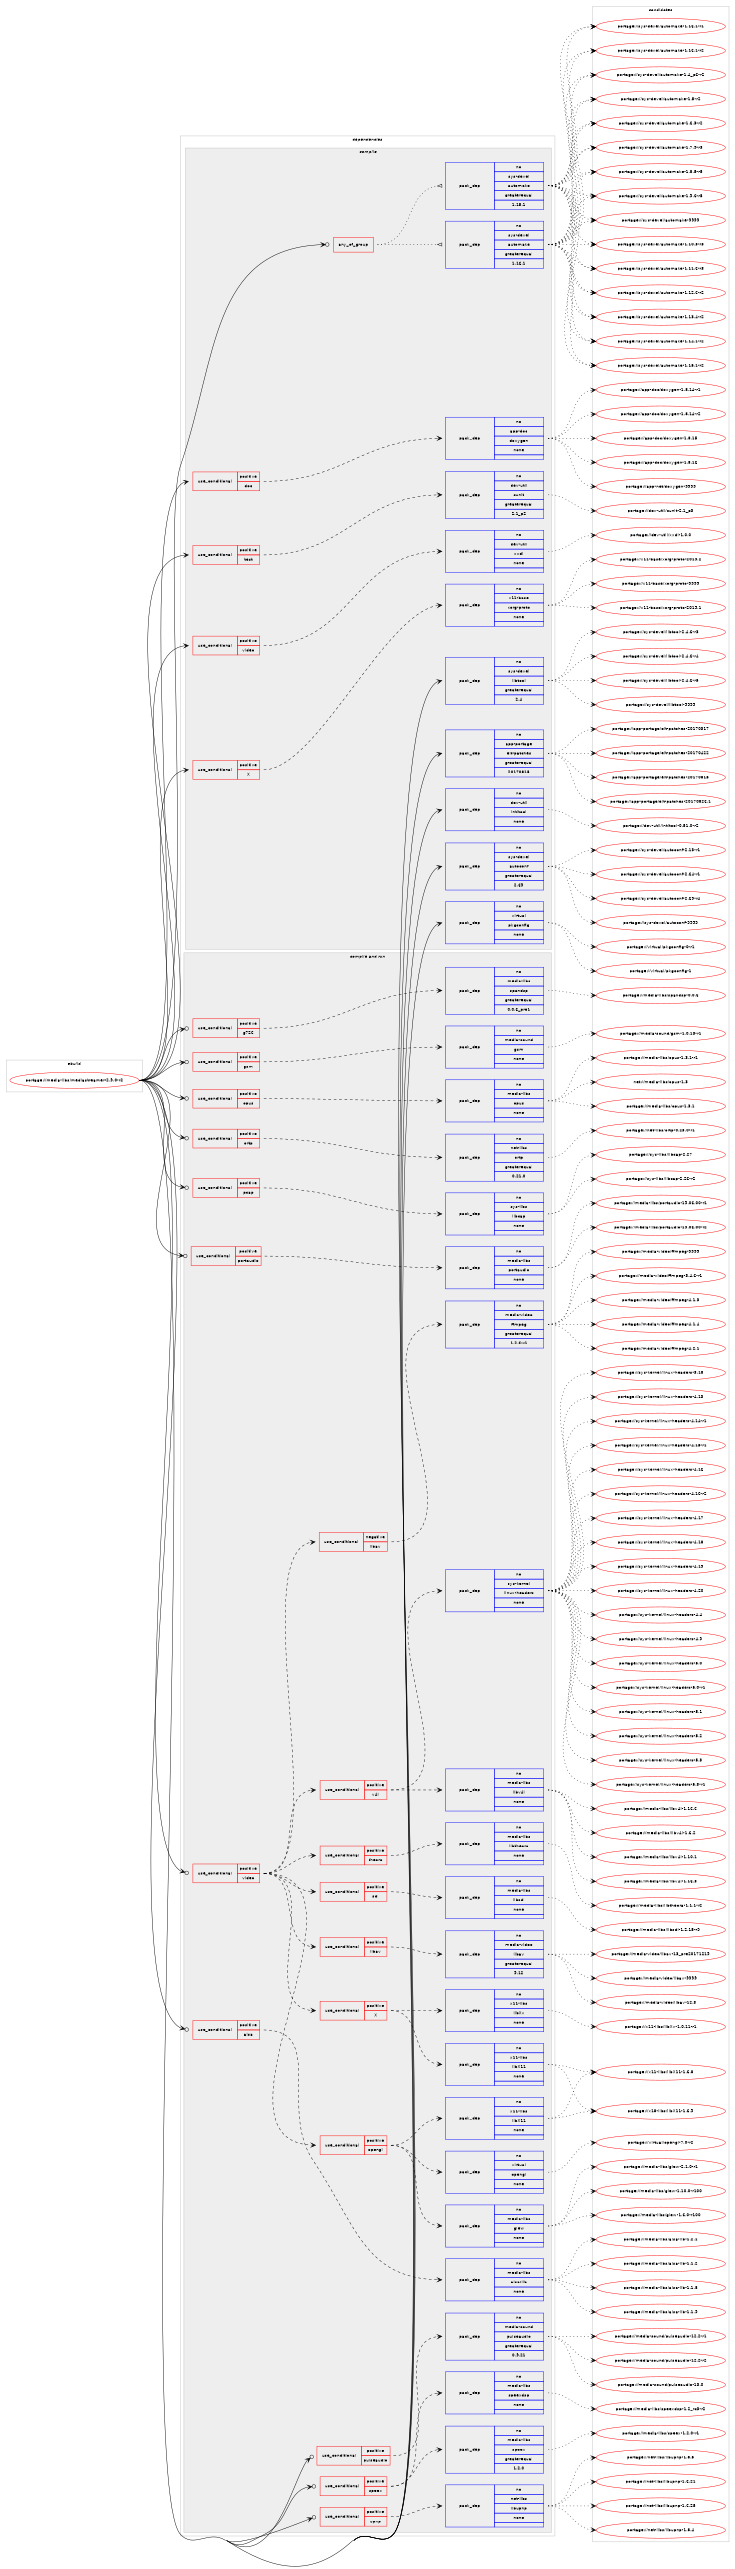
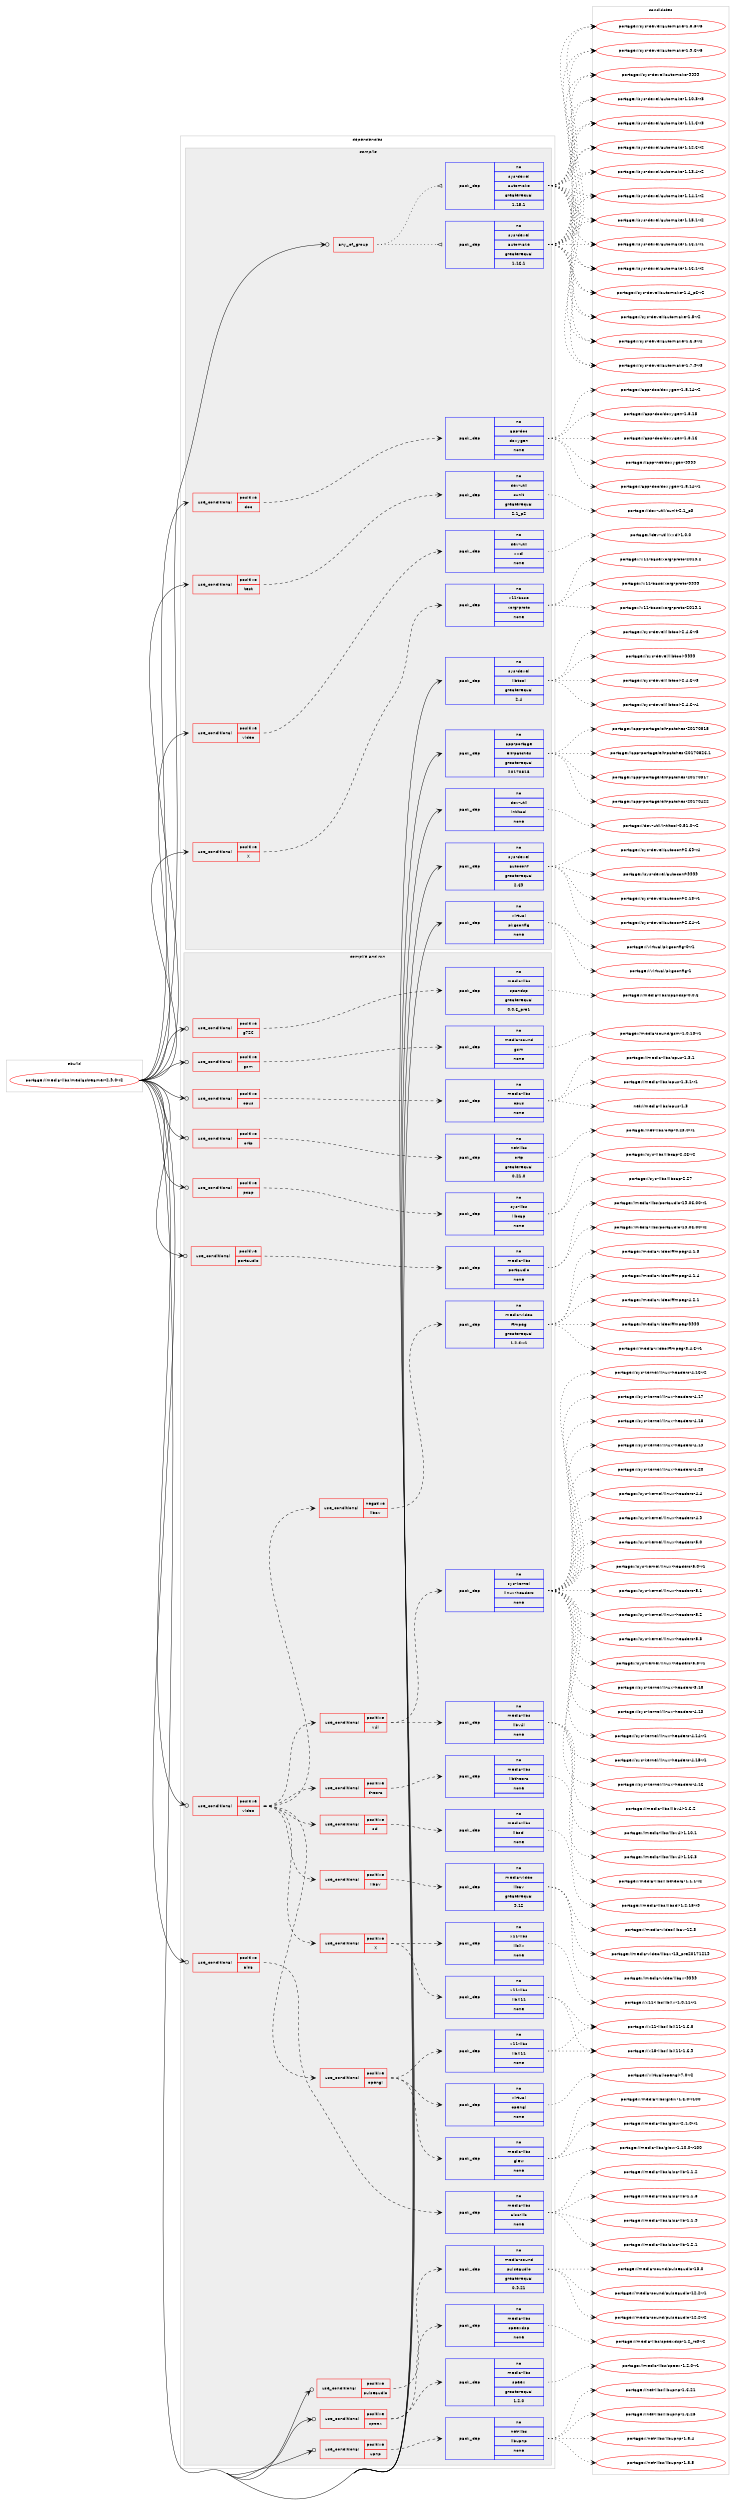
node "portage://media-libs/libv4l-1.16.6": removed
